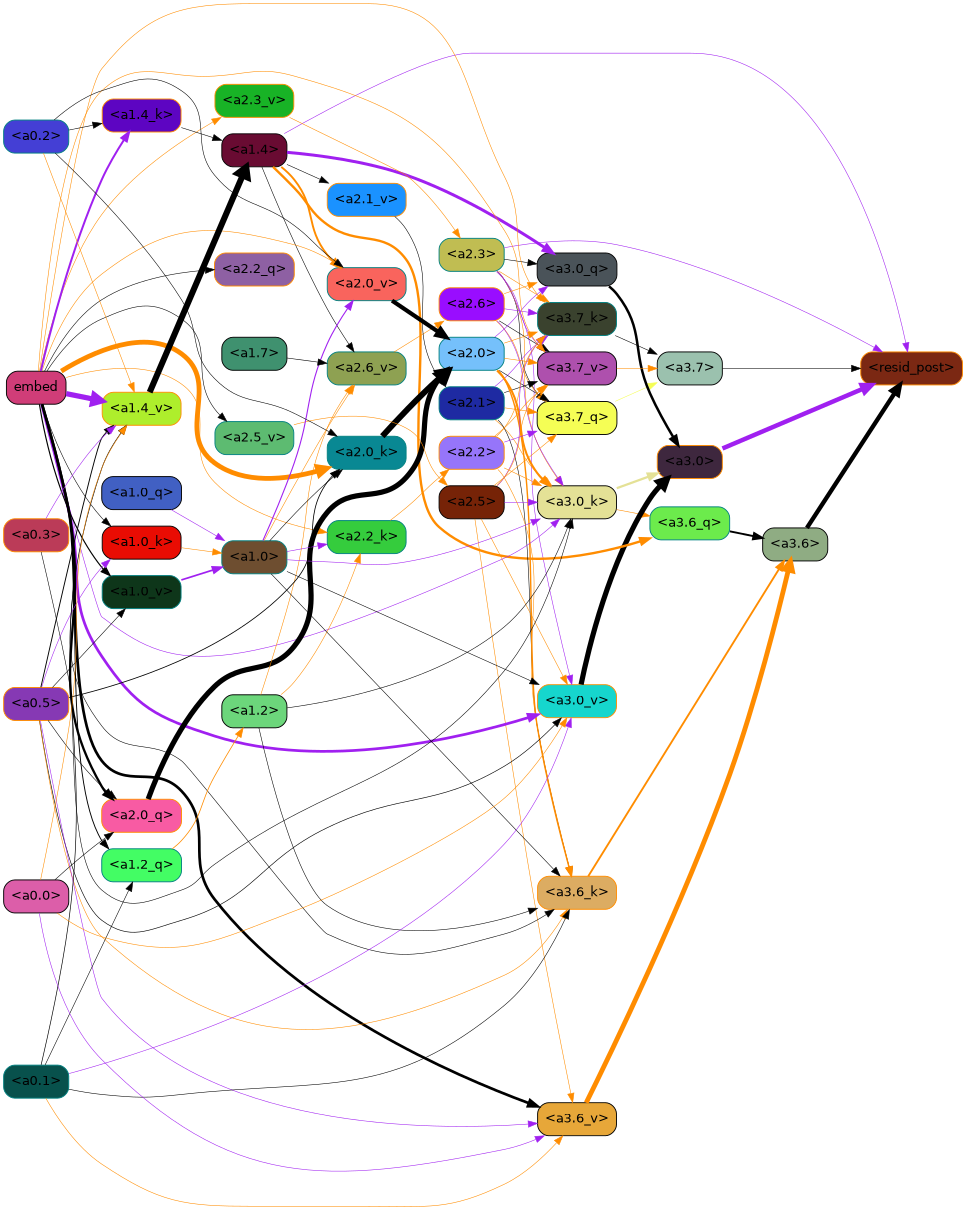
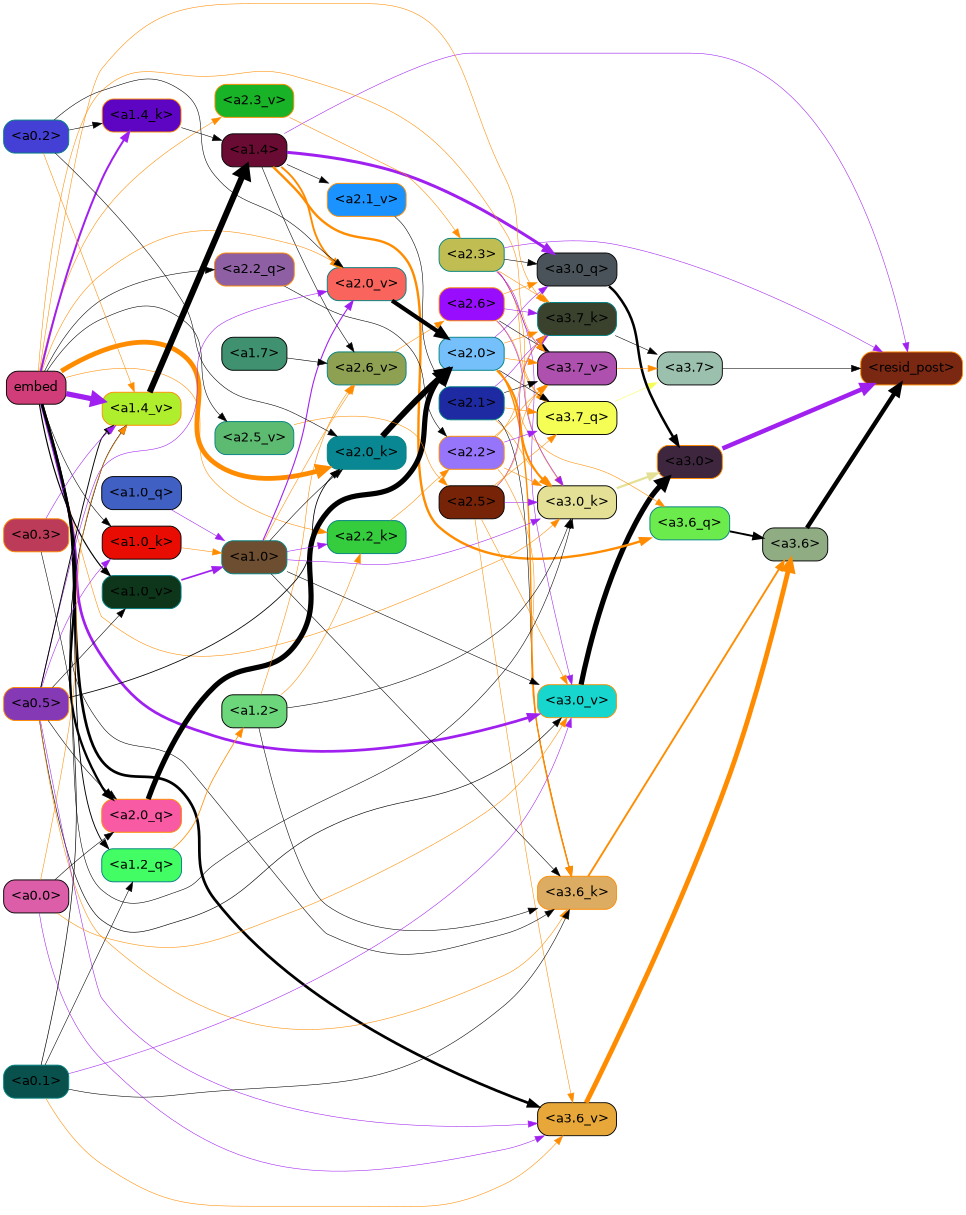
edge "<a2.2_q>" -> "<a2.2>": added
edge "<a2.3>" -> "<a3.7_q>": color black -> darkorange
edge "<a0.5>" -> "<a2.0_v>": added
edge "<a3.0_k>" -> "<a3.6_q>": now "<a2.0>" -> "<a3.6_q>"
edge "embed" -> "<a3.0_k>": color purple -> darkorange
